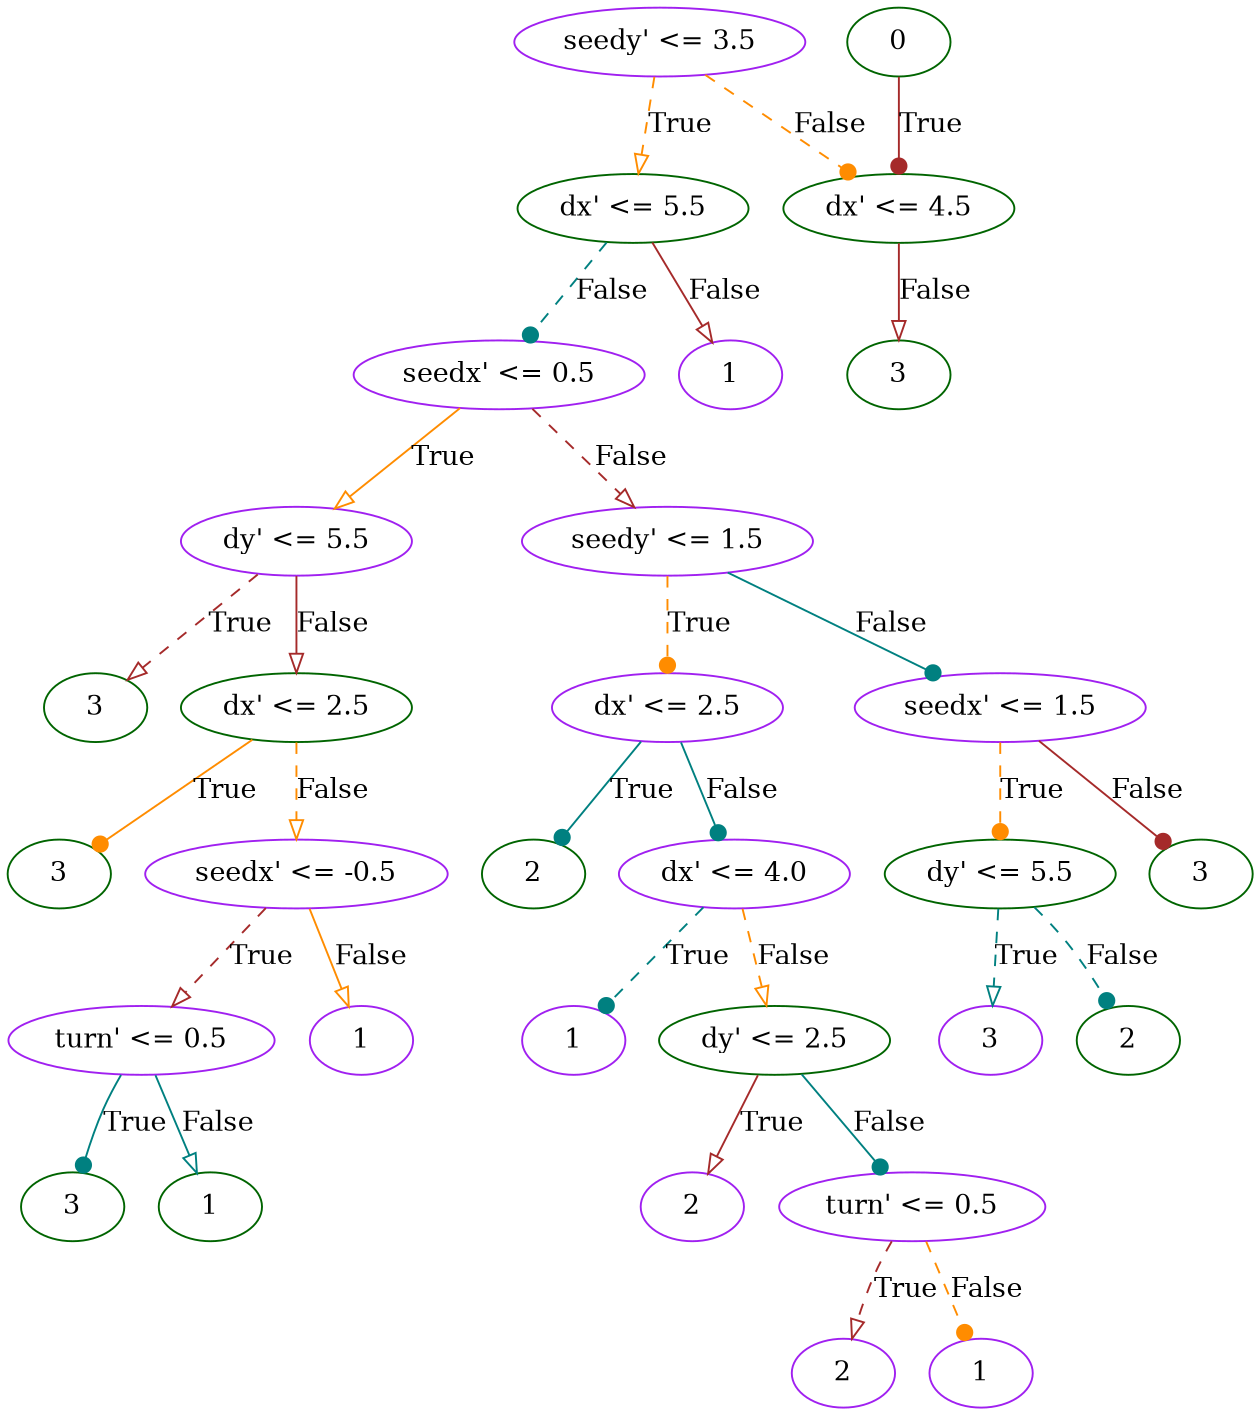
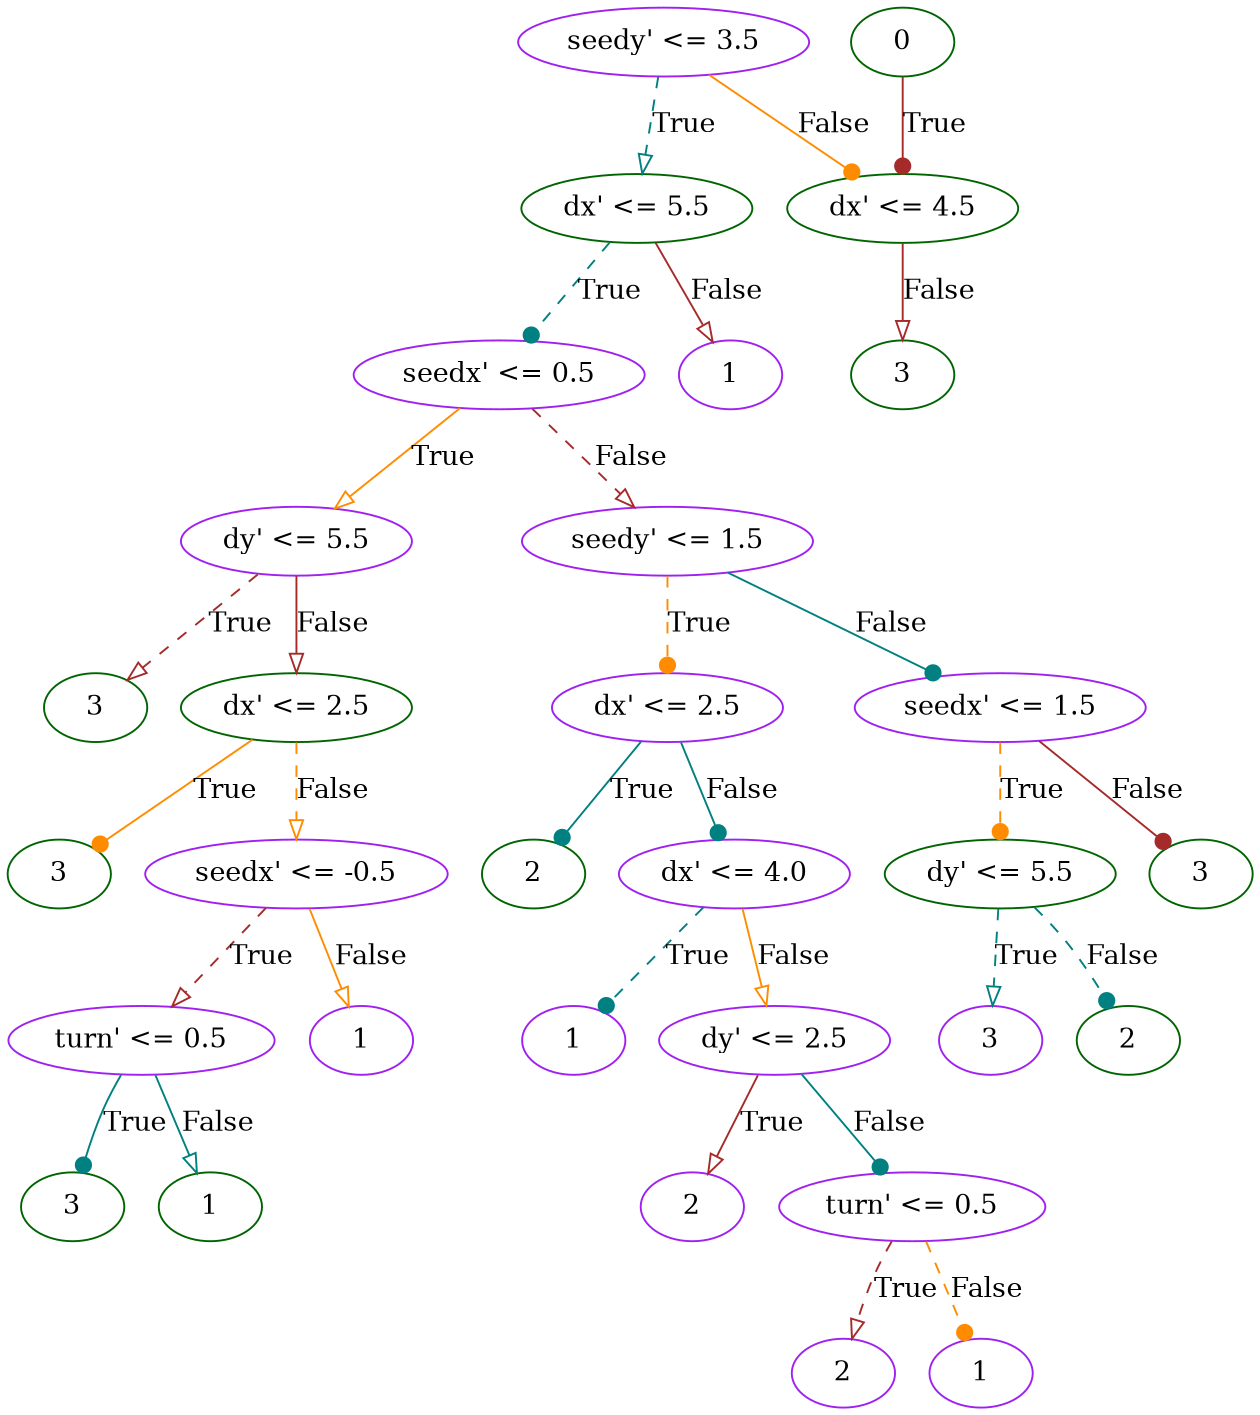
edge "seedy' <= 3.5" -> "dx' <= 5.5": color darkorange -> teal
edge "seedy' <= 3.5" -> "dx' <= 4.5": style dashed -> solid
edge "dx' <= 5.5" -> "seedx' <= 0.5": label "False" -> "True"
edge "dx' <= 4.0" -> "dy' <= 2.5": style dashed -> solid
node "dy' <= 2.5": color darkgreen -> purple
